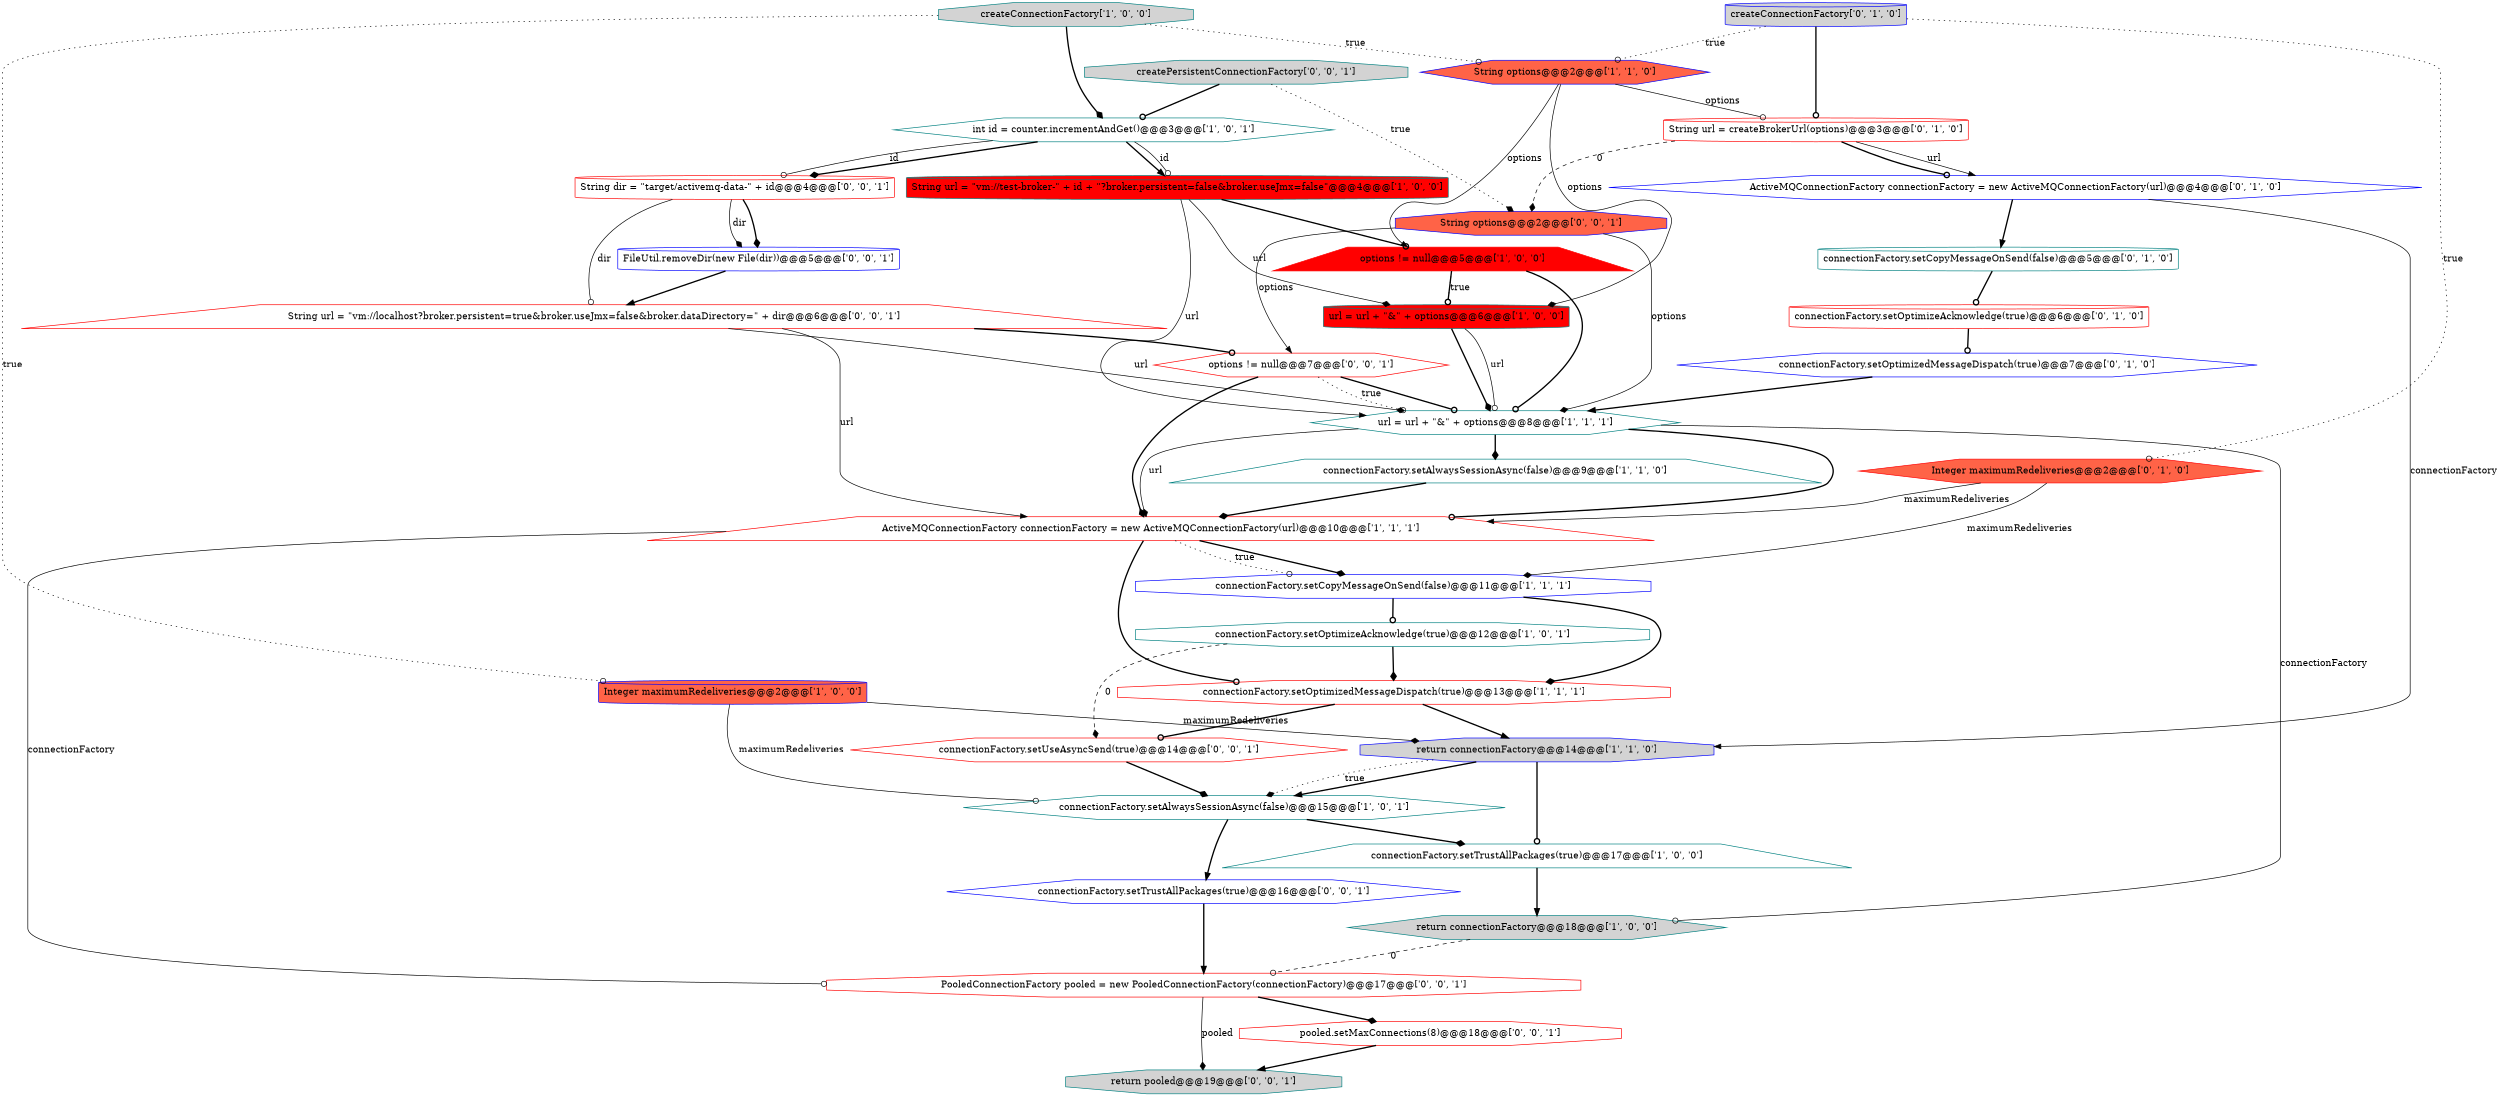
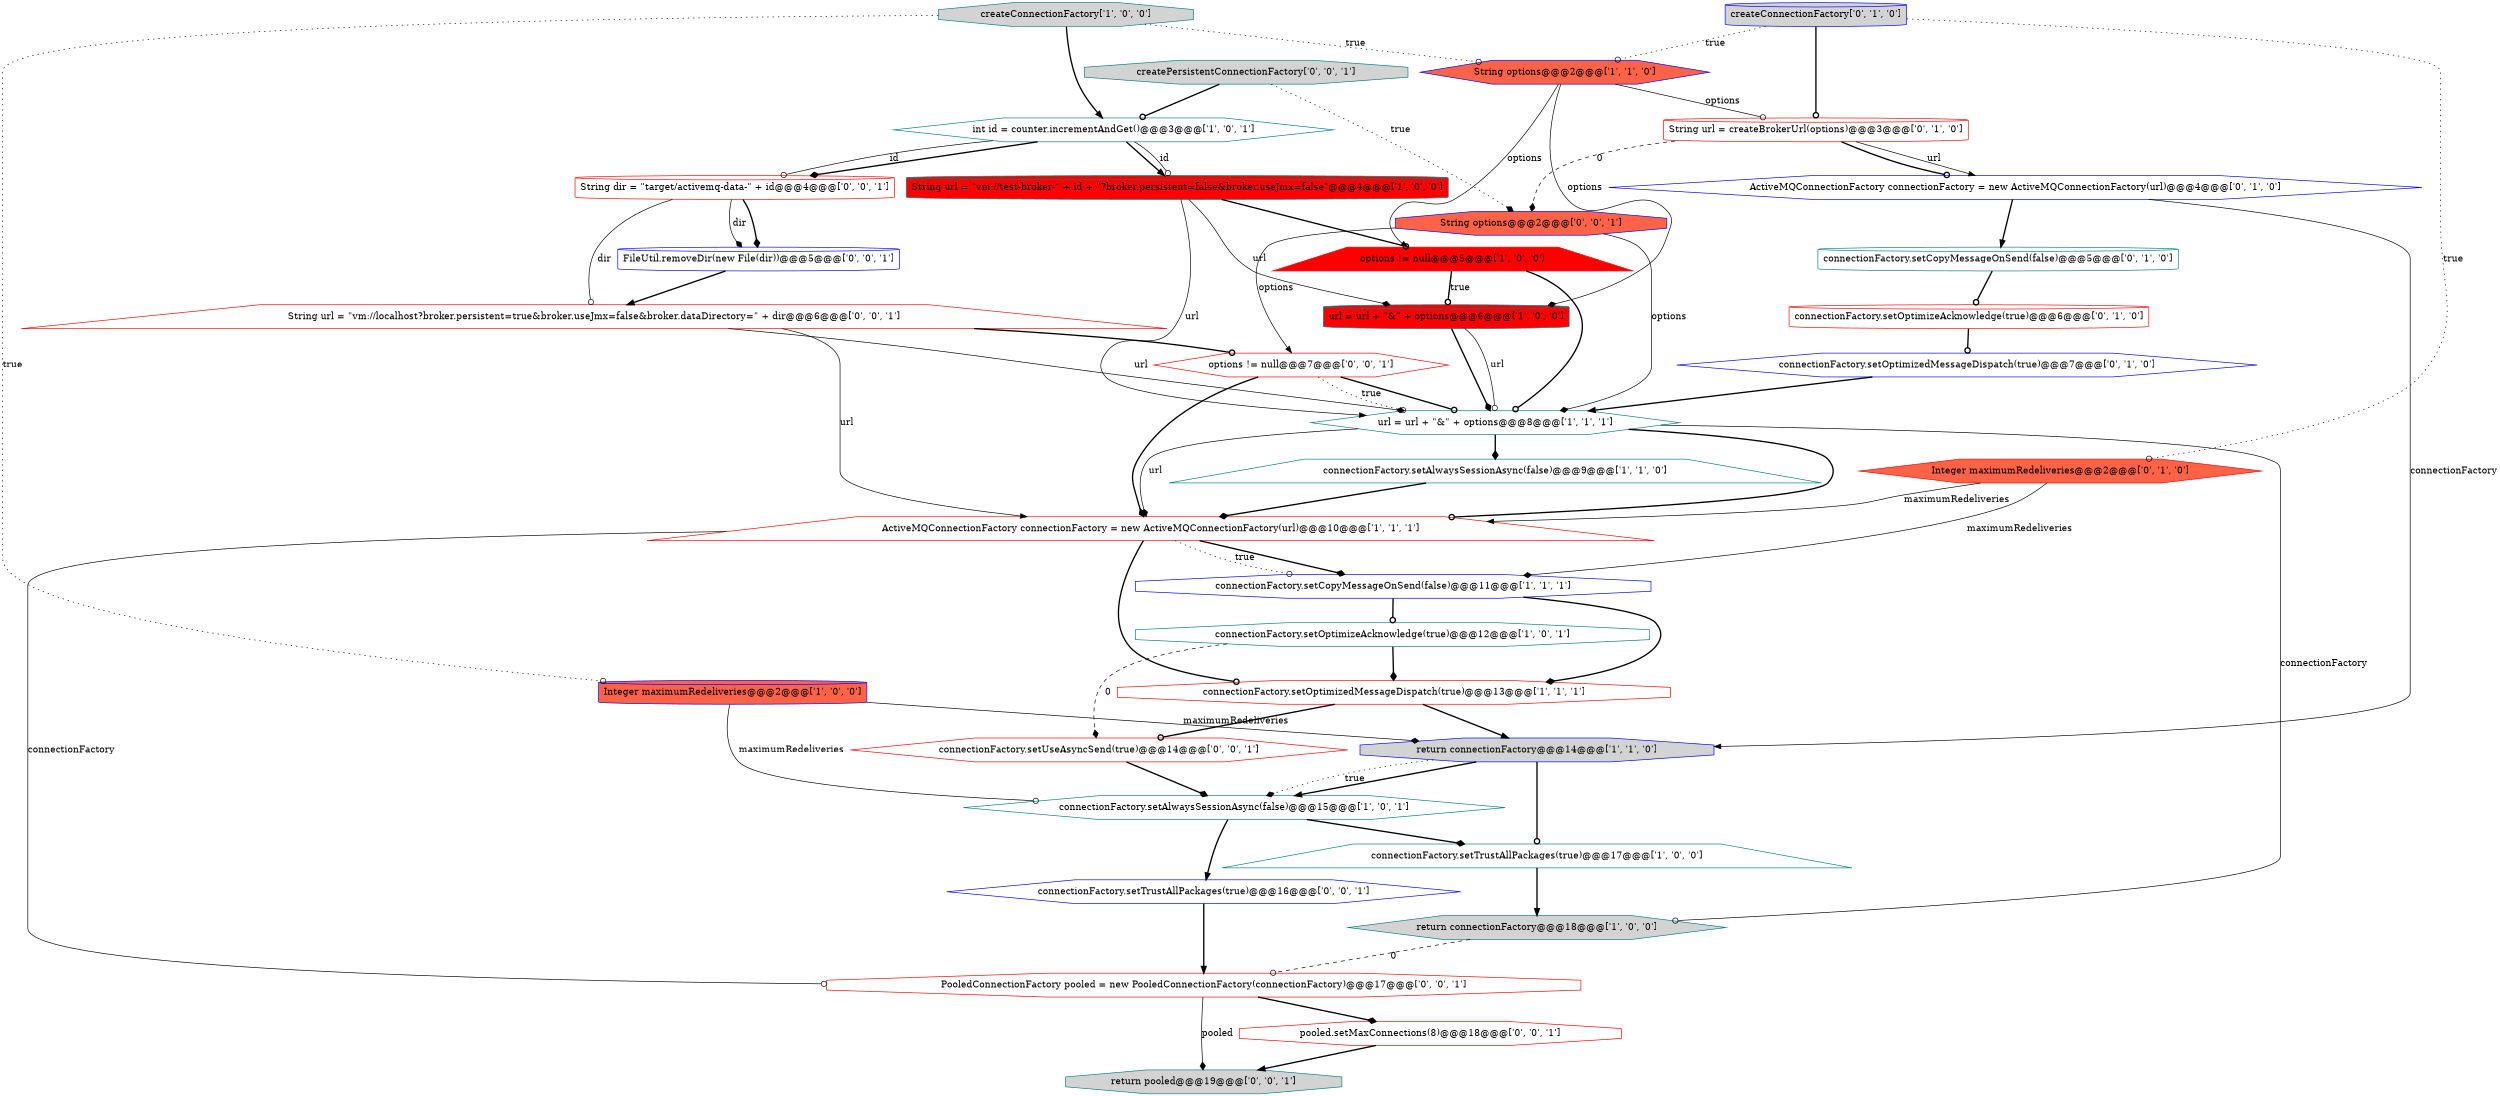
edge "createConnectionFactory['1', '0', '0']" -> "int id = counter.incrementAndGet()@@@3@@@['1', '0', '1']": arrowhead diamond -> normal
